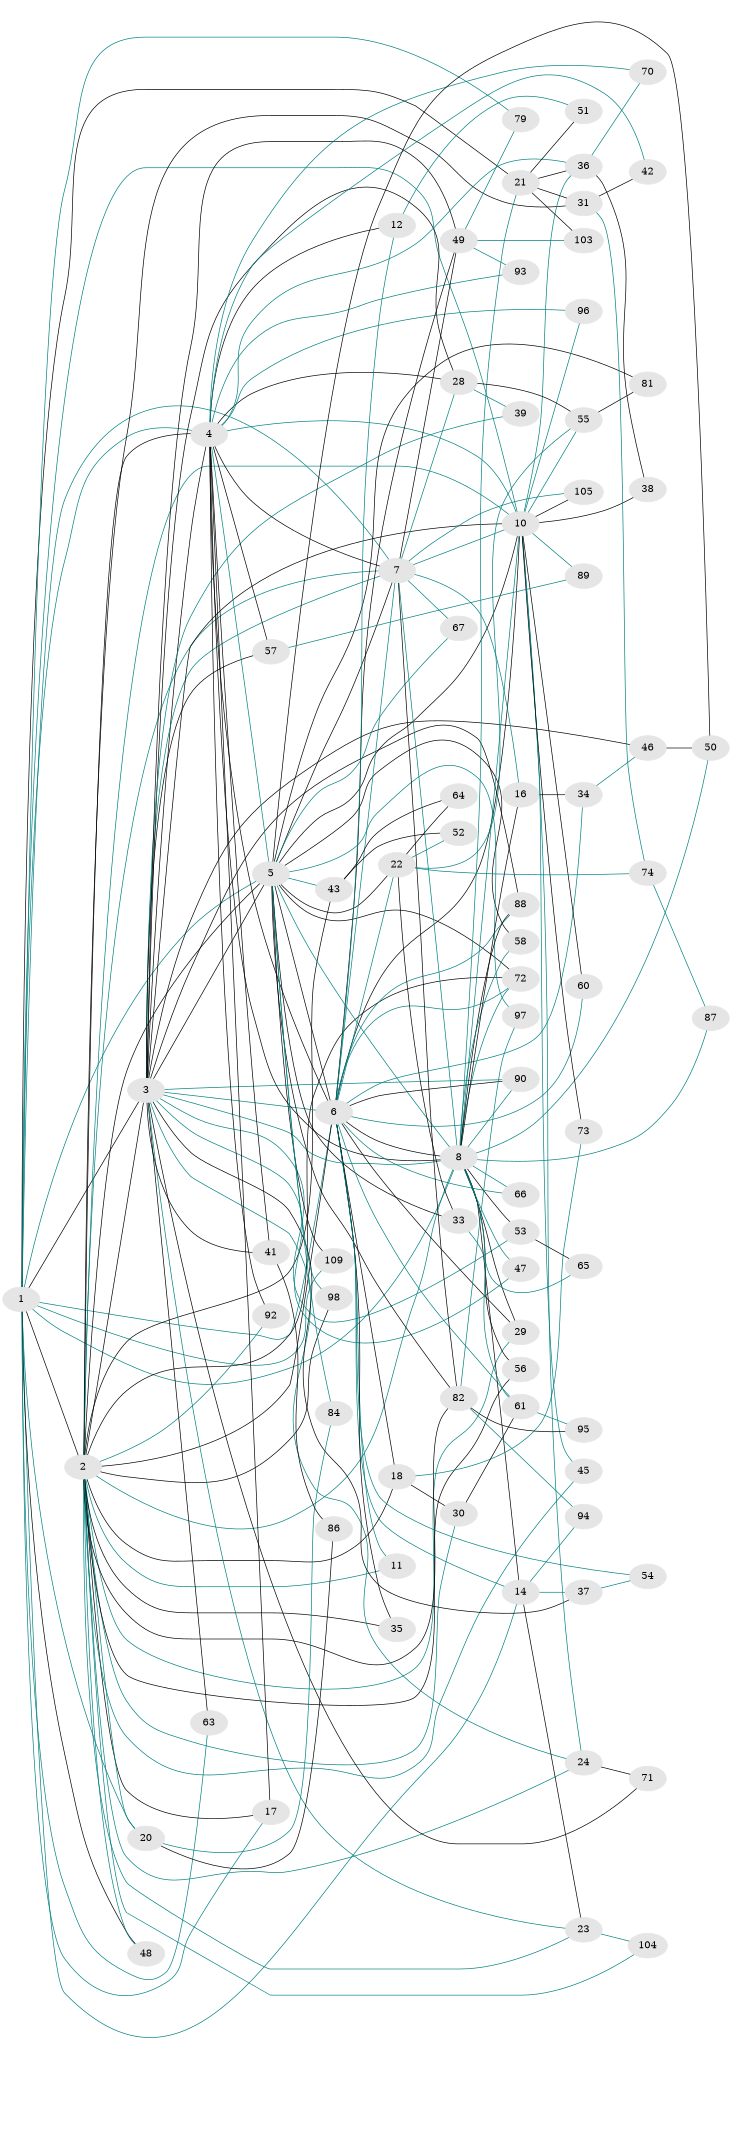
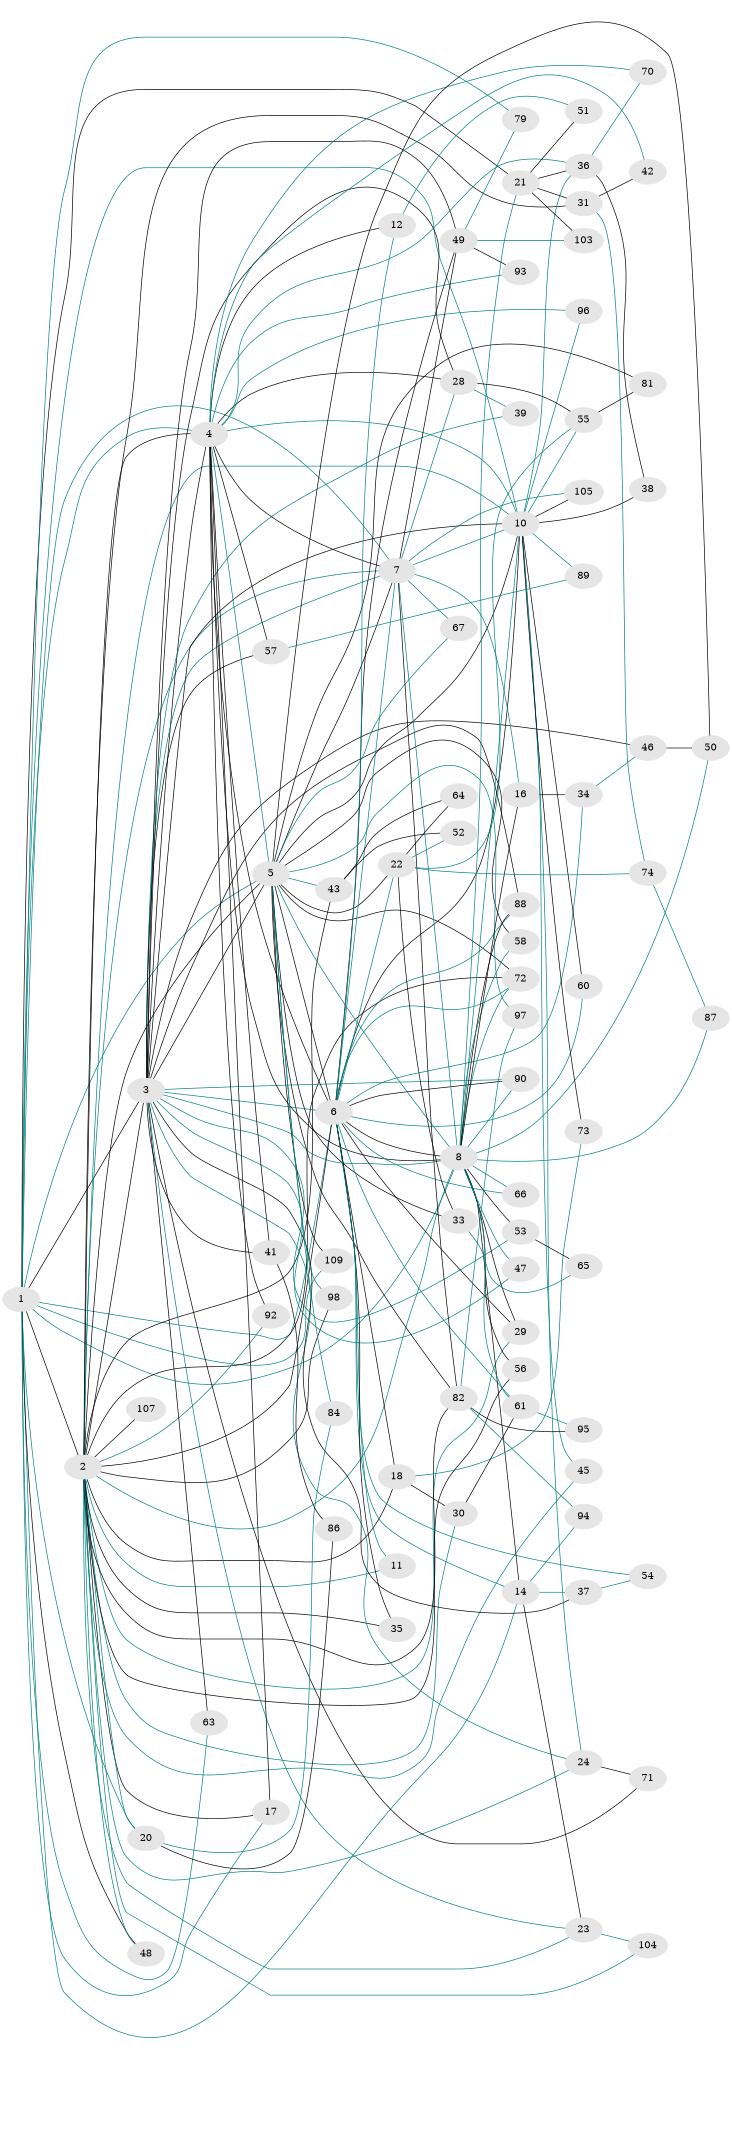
edge "49" -- "93": color teal -> black
node "107": added
